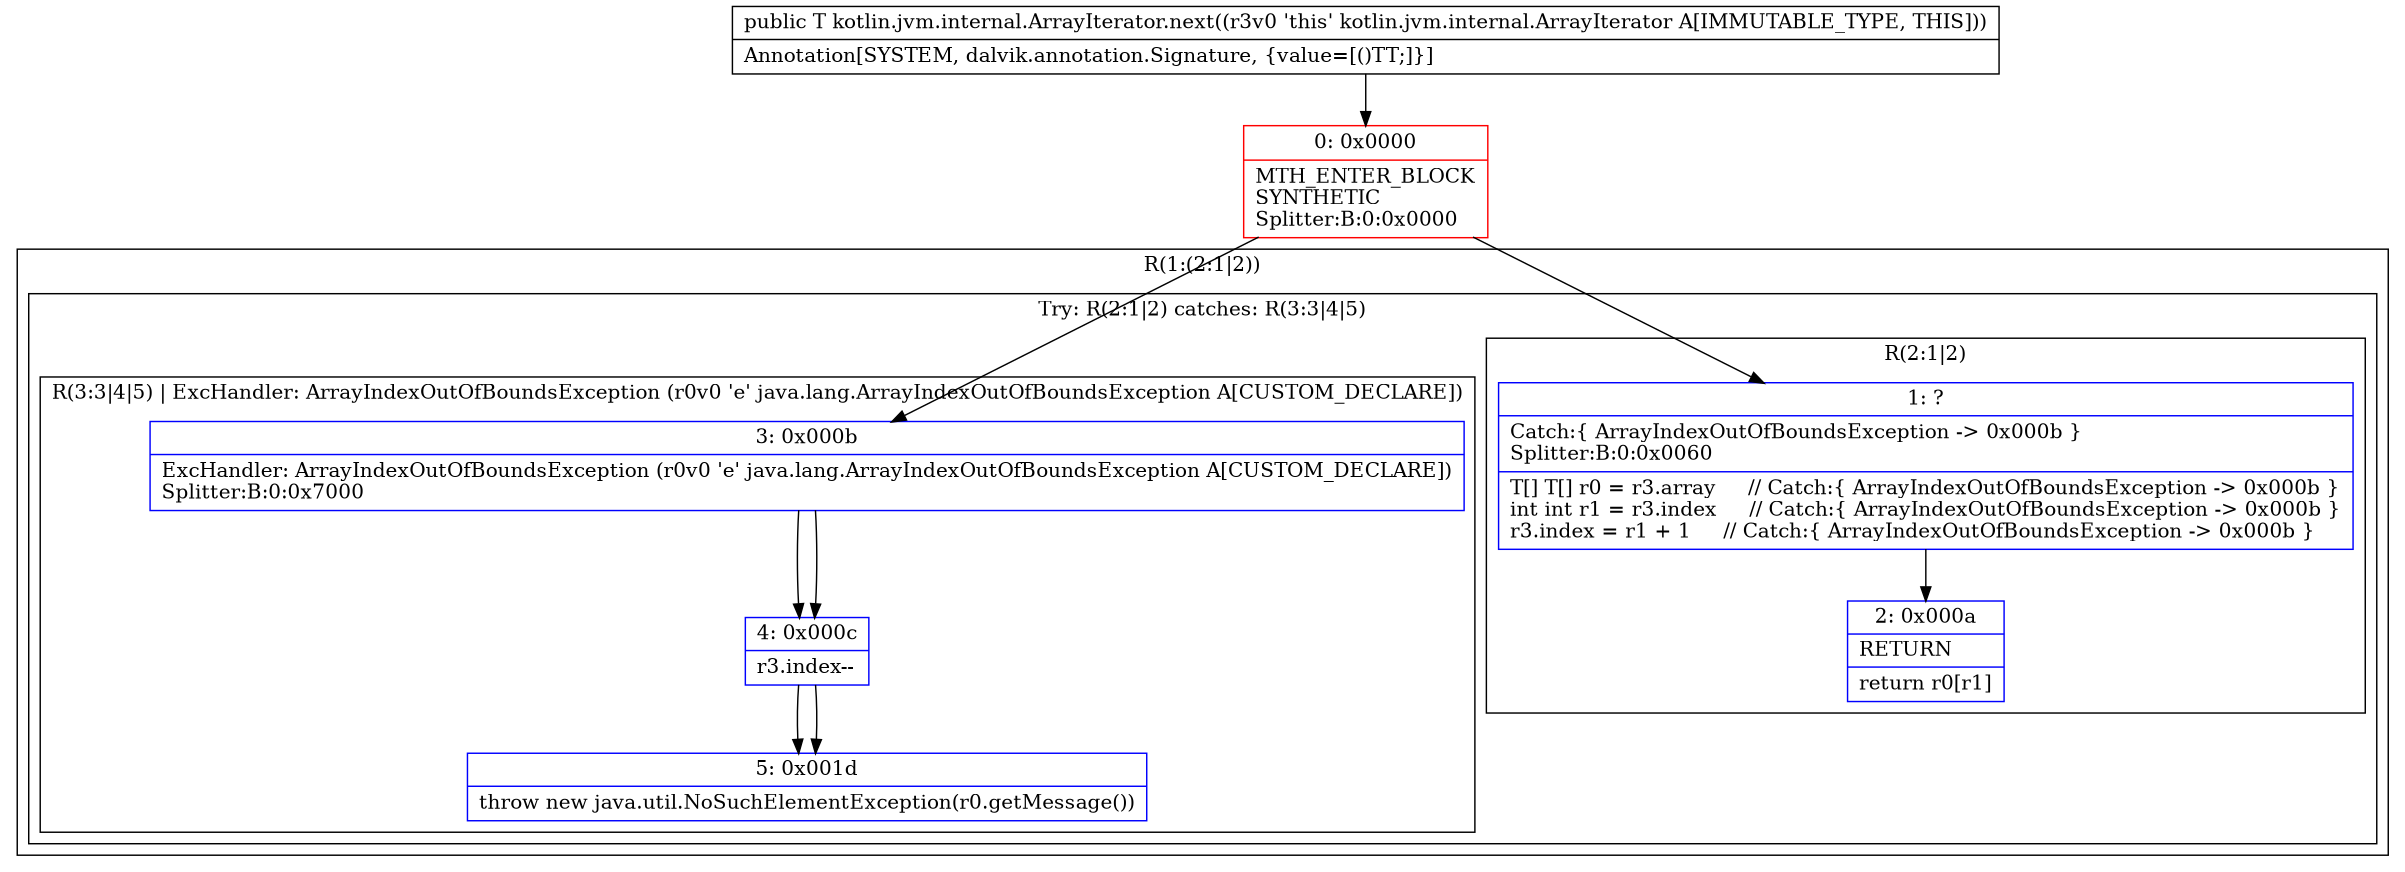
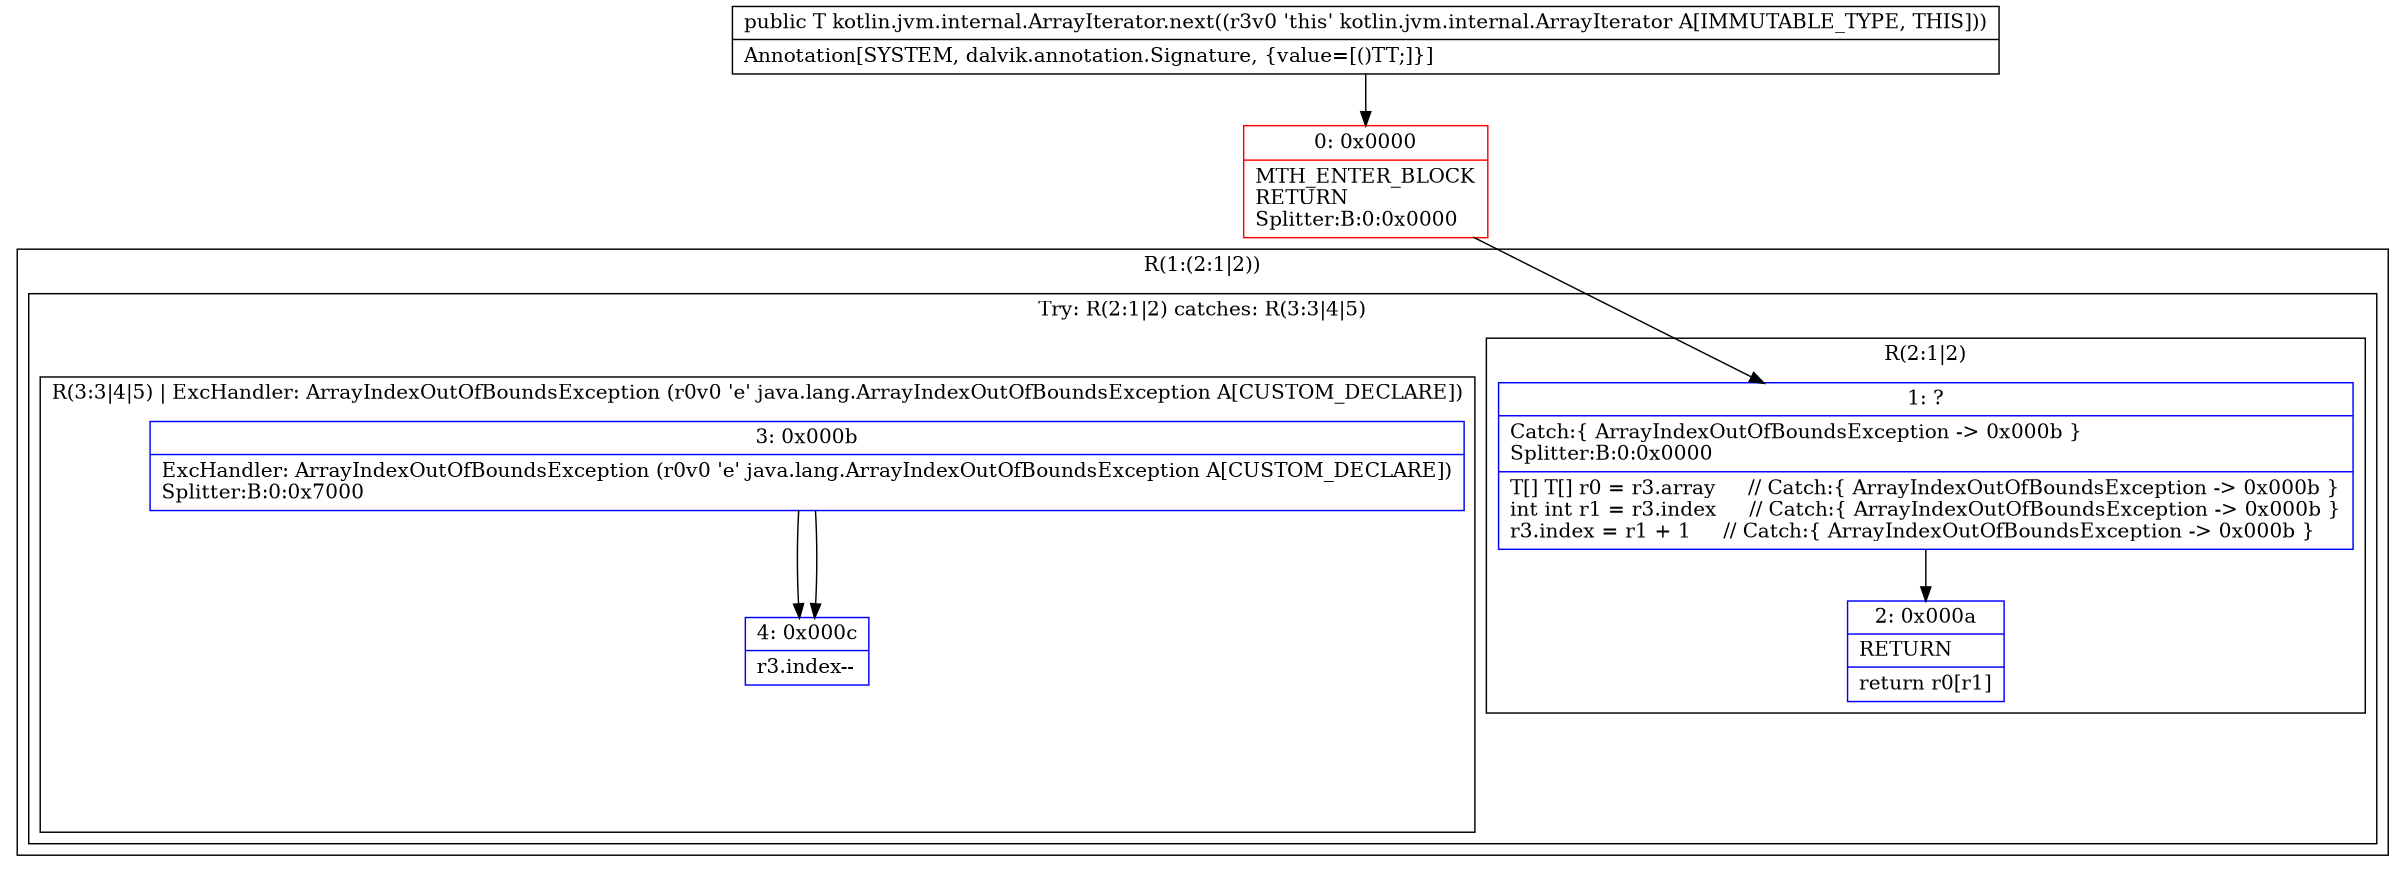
node "0: 0x0000": text "SYNTHETIC" -> "RETURN"
edge "0: 0x0000" -> "3: 0x000b": removed
node "1: ?": text "Splitter:B:0:0x0060" -> "Splitter:B:0:0x0000"
node "5: 0x001d": removed
